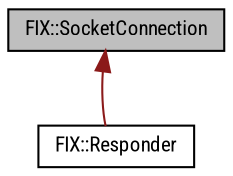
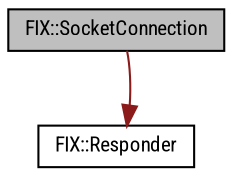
edge "FIX::Responder" -> "FIX::SocketConnection": reversed
